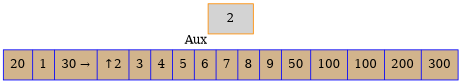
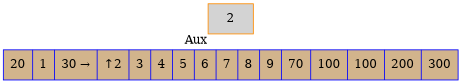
node "20": text "50" -> "70"
